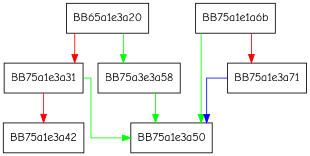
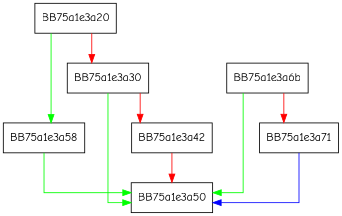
node "BB65a1e3a20": label "BB65a1e3a20" -> "BB75a1e3a20"
node "BB75a1e1a6b": label "BB75a1e1a6b" -> "BB75a1e3a6b"
node "BB75a1e3a31": label "BB75a1e3a31" -> "BB75a1e3a30"
node "BB75a3e3a58": label "BB75a3e3a58" -> "BB75a1e3a58"
edge "BB75a1e3a42" -> "BB75a1e3a50": added
